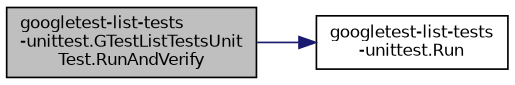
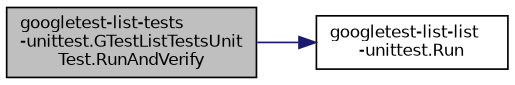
node "googletest-list-tests -unittest.Run": label "googletest-list-tests -unittest.Run" -> "googletest-list-list -unittest.Run"
